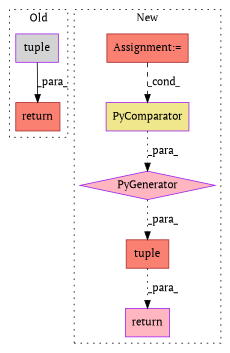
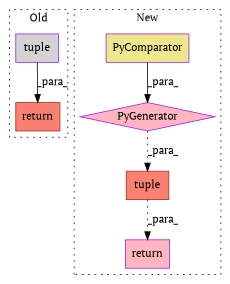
node "Assignment:=": removed
edge "PyComparator" -> "PyGenerator": style dotted -> solid
